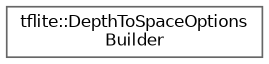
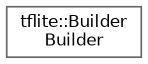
node "tflite::DepthToSpaceOptions Builder": label "tflite::DepthToSpaceOptions Builder" -> "tflite::Builder Builder"
